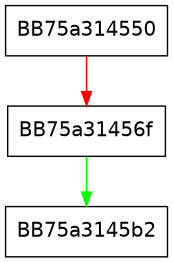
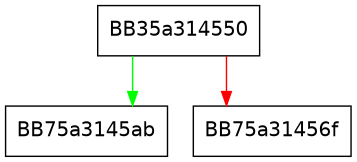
node "BB75a314550": label "BB75a314550" -> "BB35a314550"
node "BB75a3145ab": added
node "BB75a3145b2": removed
